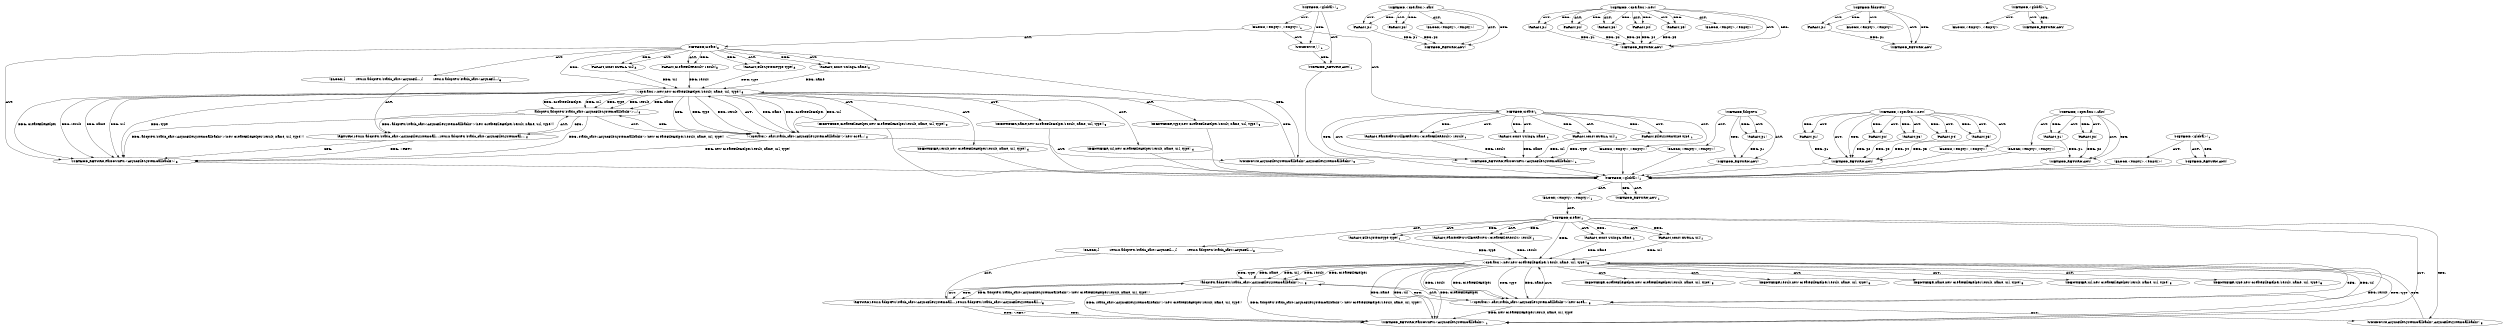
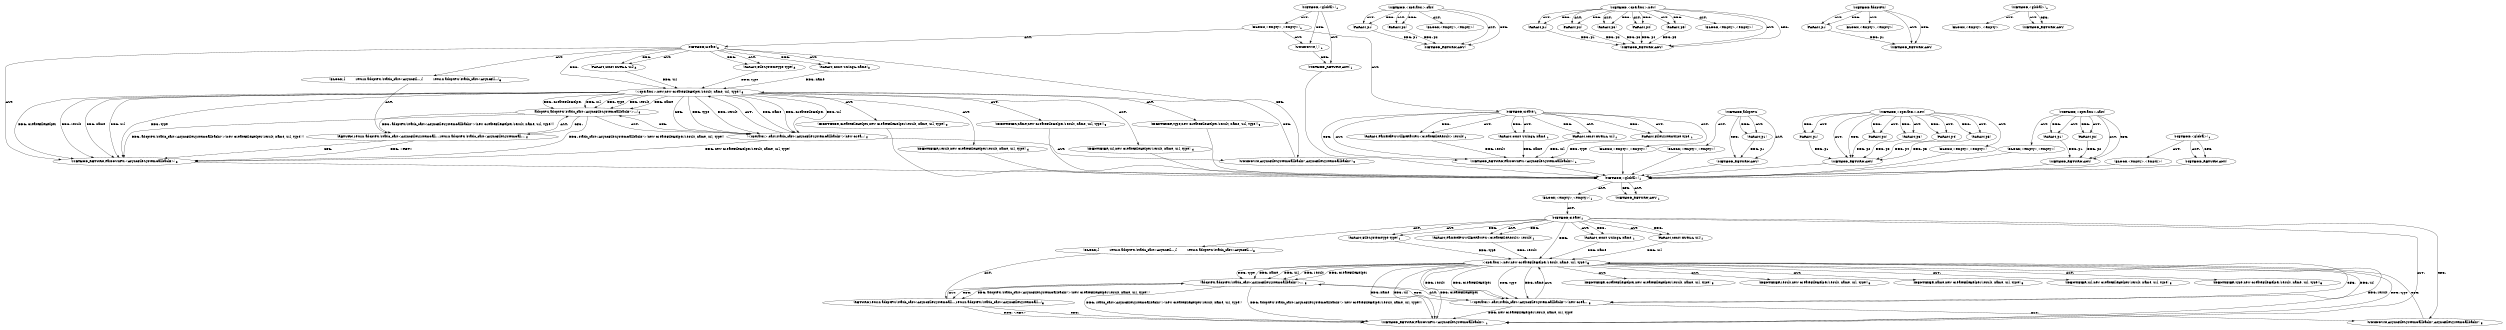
node "(PARAM,CreateFileResult* result)": removed
